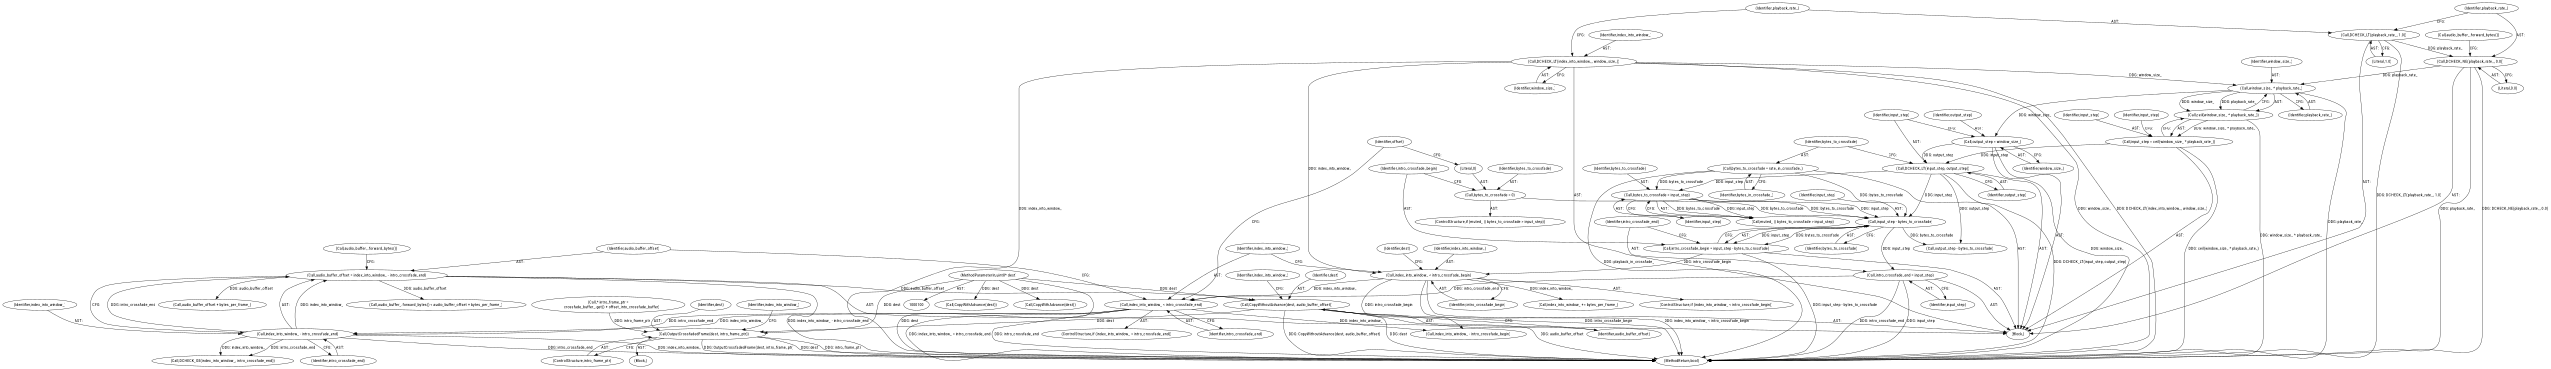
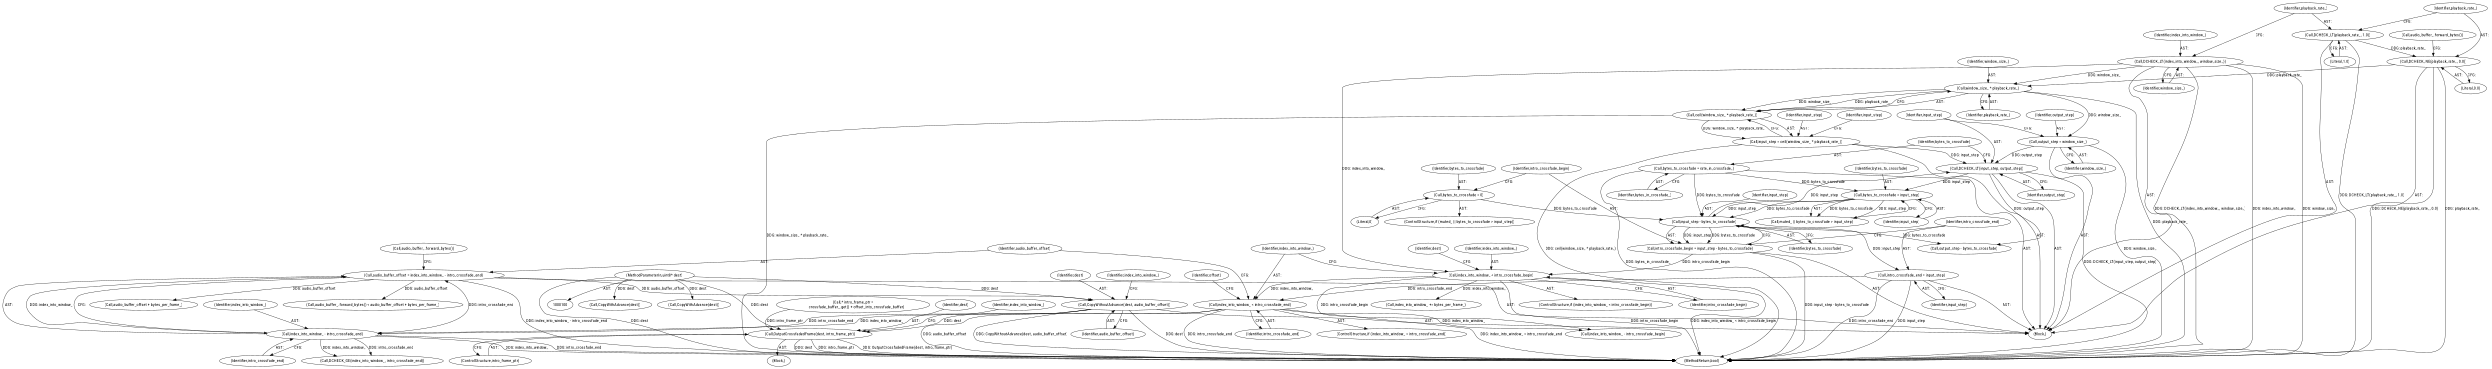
edge "(Identifier,offset)" -> "(Literal,0)": now "(Call,bytes_to_crossfade = 0)" -> "(Literal,0)"
edge "(Call,DCHECK_LT(input_step, output_step))" -> "(Call,input_step - bytes_to_crossfade)": reversed
edge "(Call,bytes_to_crossfade = rate_in_crossfade_)" -> "(MethodReturn,bool)": label "DDG: playback_in_crossfade_" -> "DDG: bytes_in_crossfade_"
